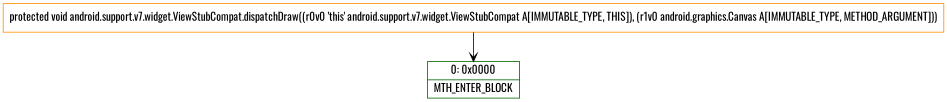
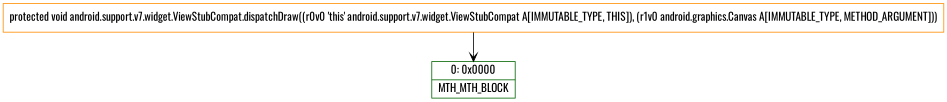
node "0: 0x0000": text "MTH_ENTER_BLOCK" -> "MTH_MTH_BLOCK"
